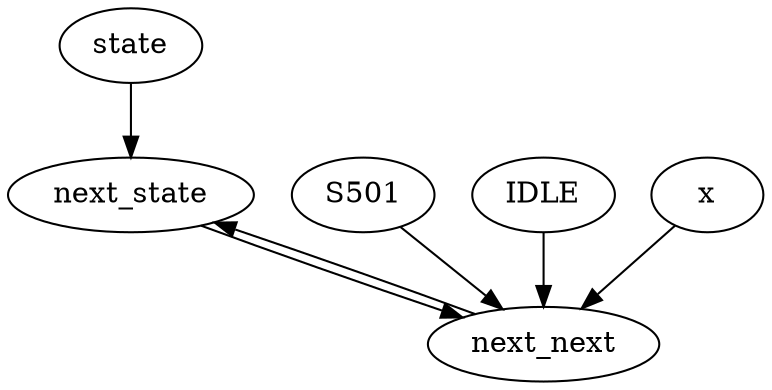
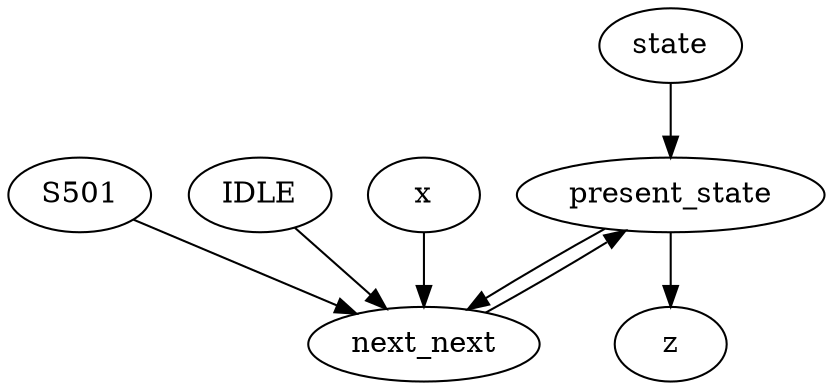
node "next_state": label "next_state" -> "present_state"
node "z": added
